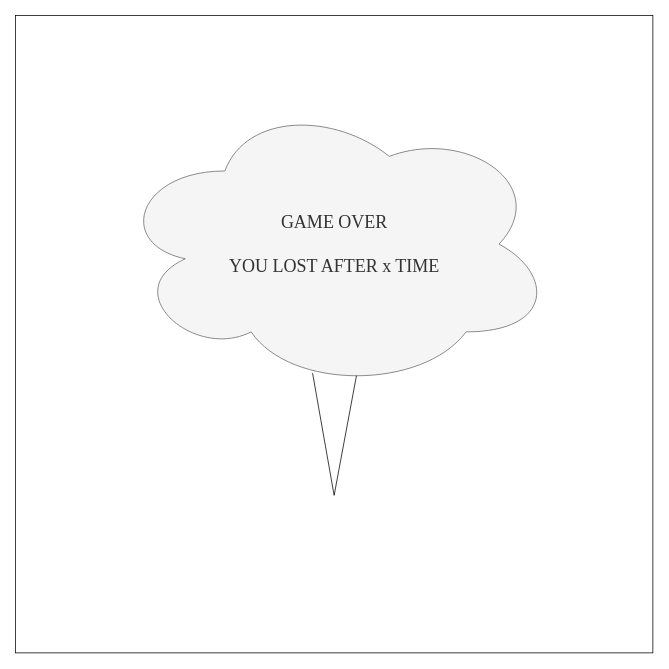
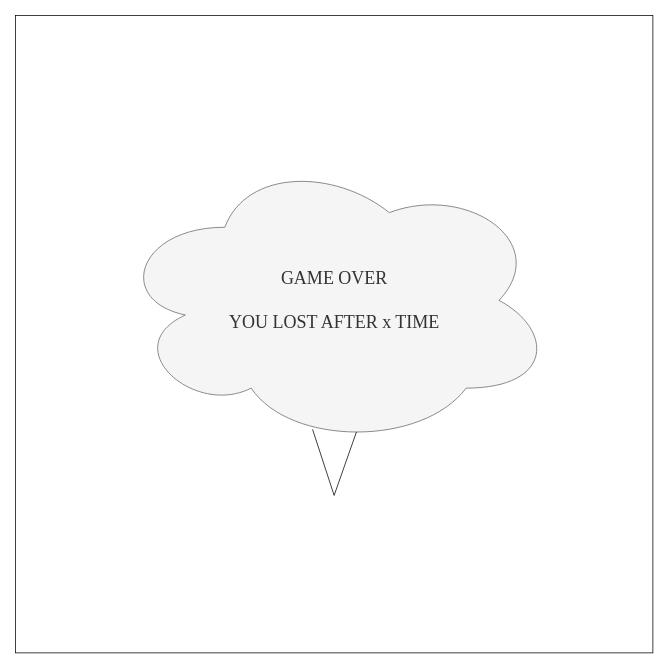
node "GAME OVER YOU LOST AFTER x TIME": moved (335, 244) -> (335, 300)
